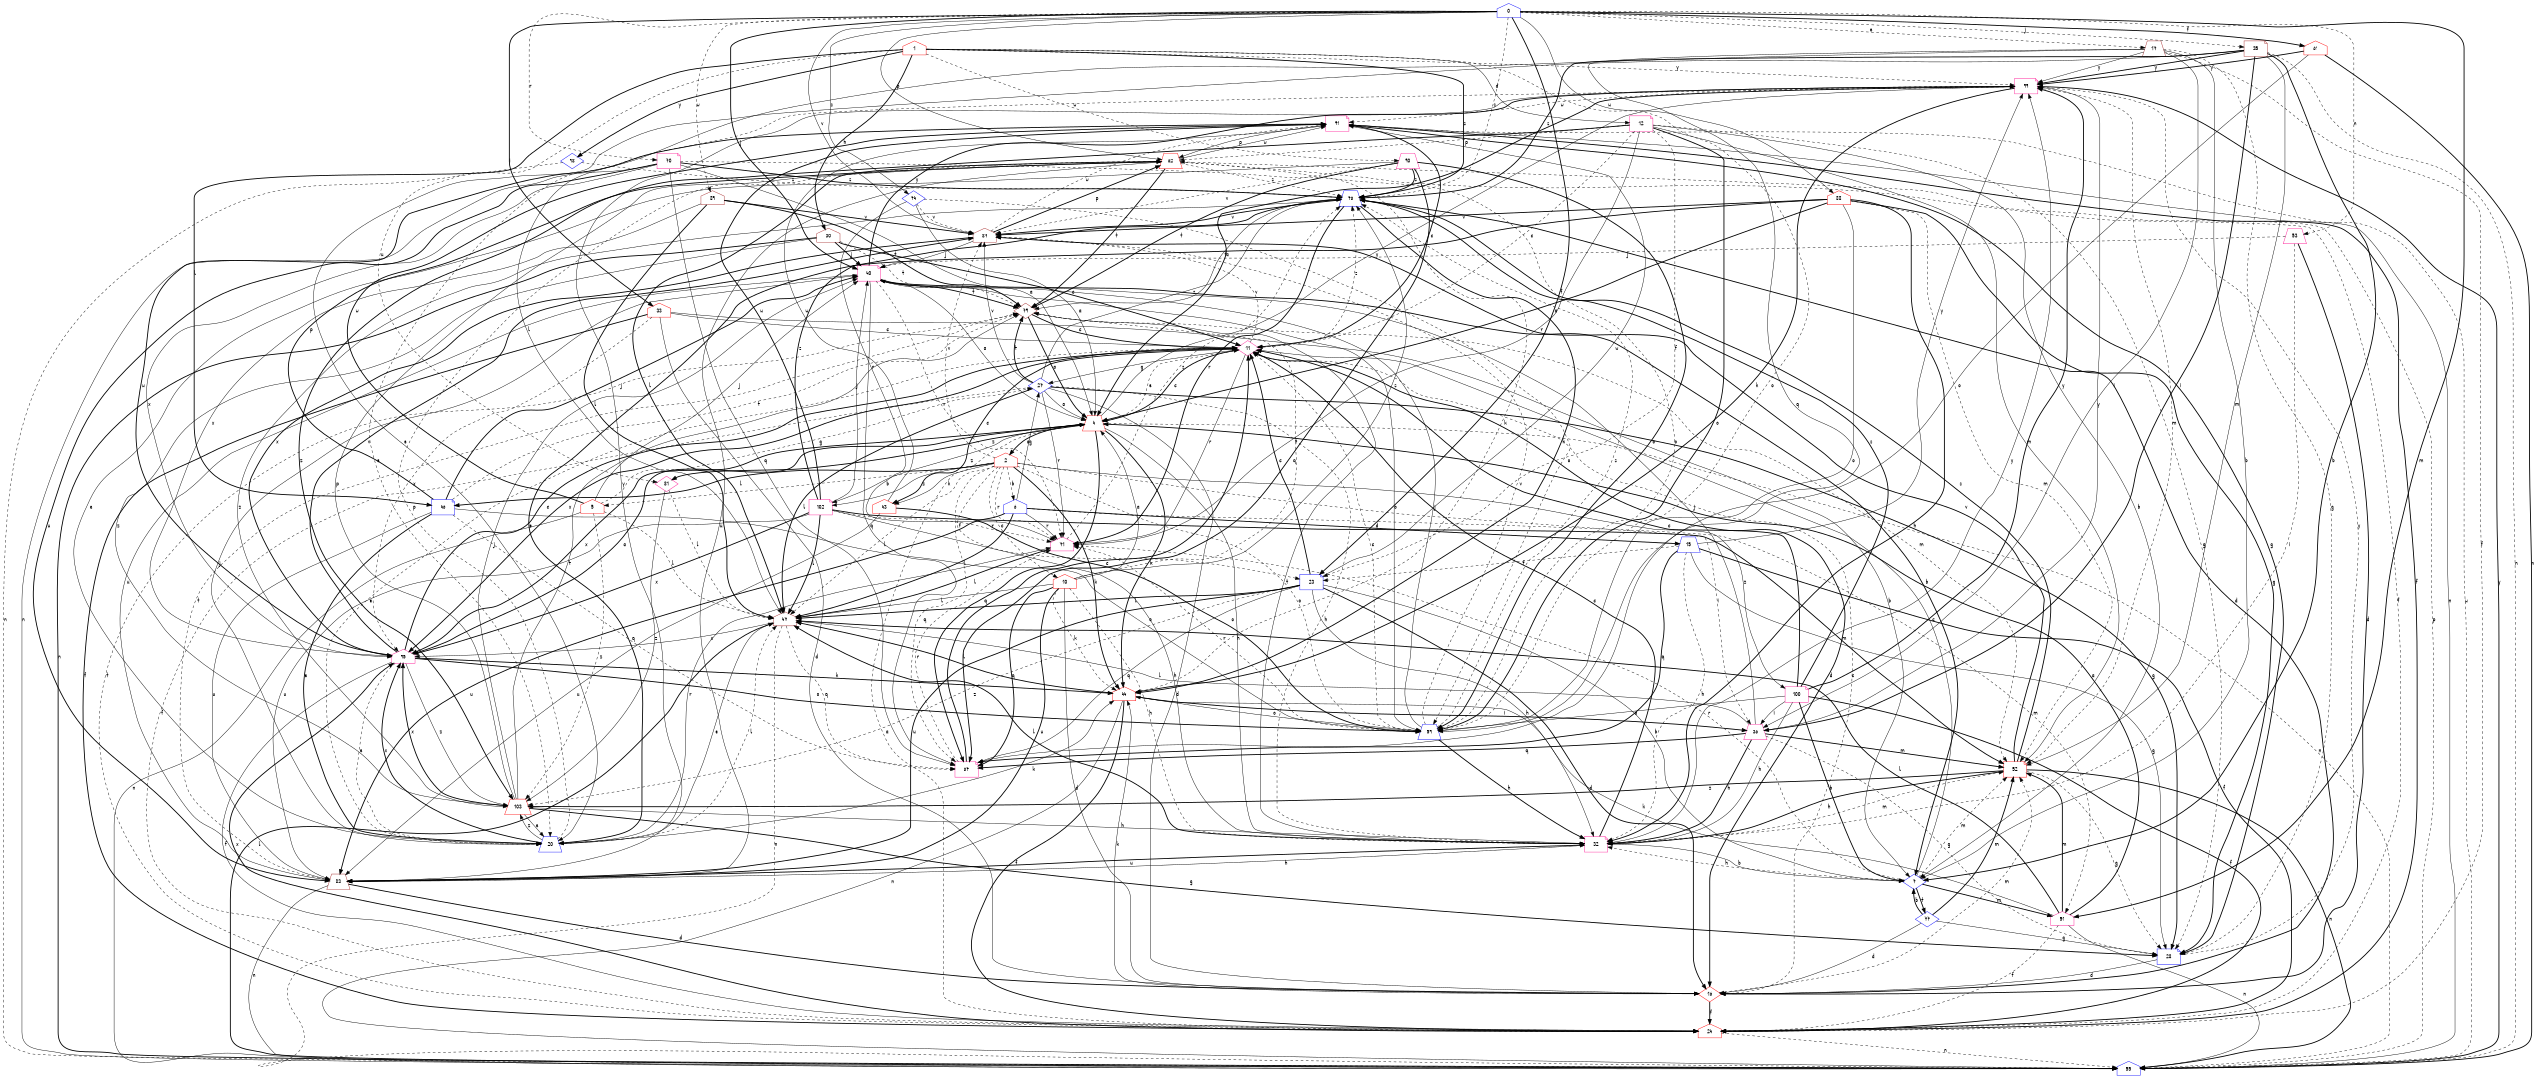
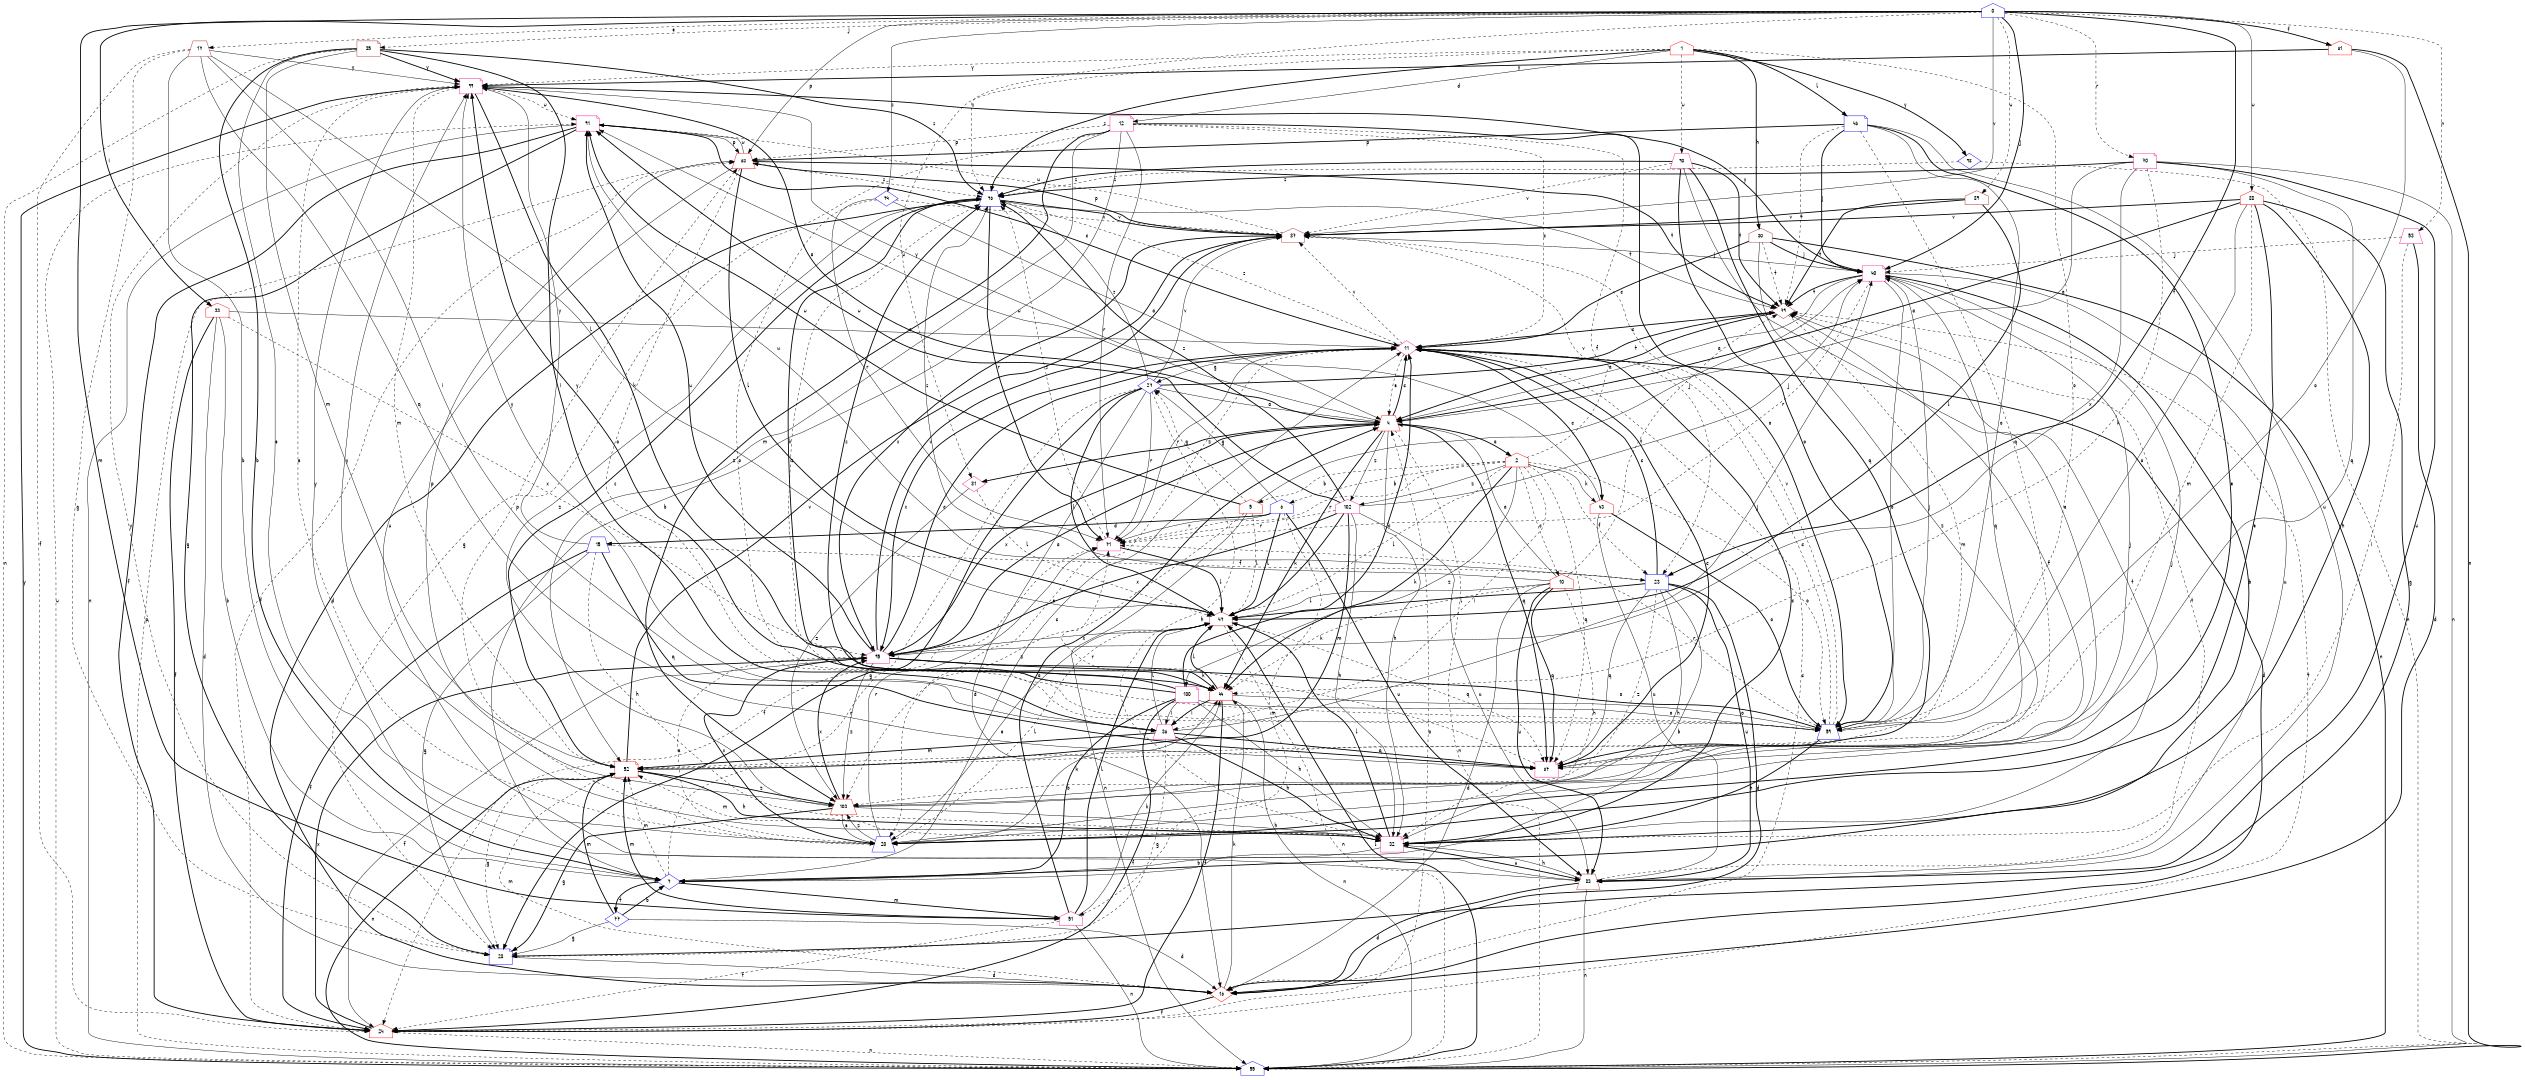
node "62": label "62" -> "63"
edge "89" -> "95": removed, label "x"
edge "2" -> "46": removed, label "l"
node "102": shape note -> house
edge "7" -> "32": removed, label "h"
